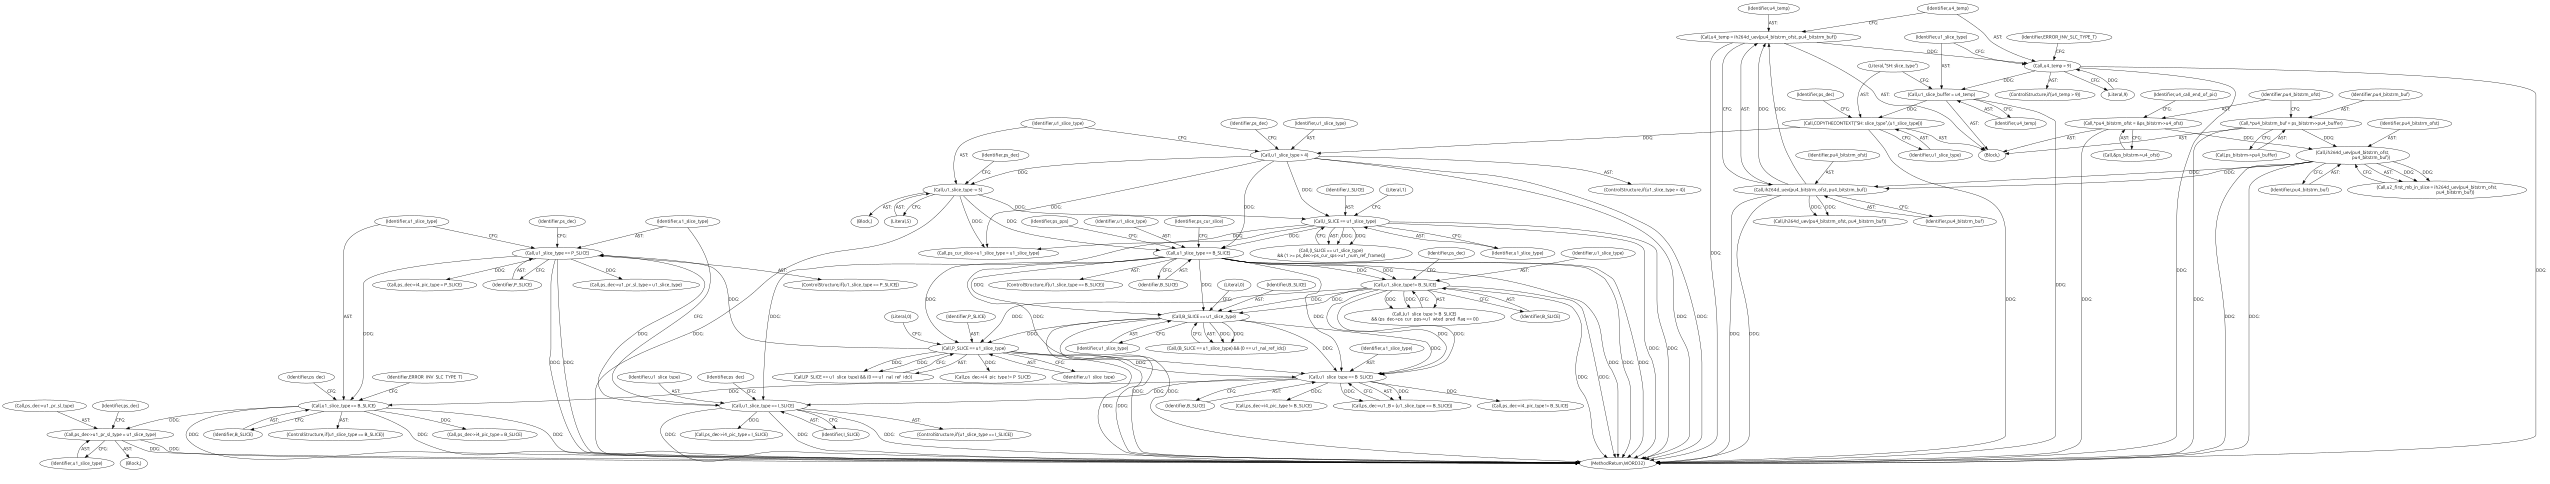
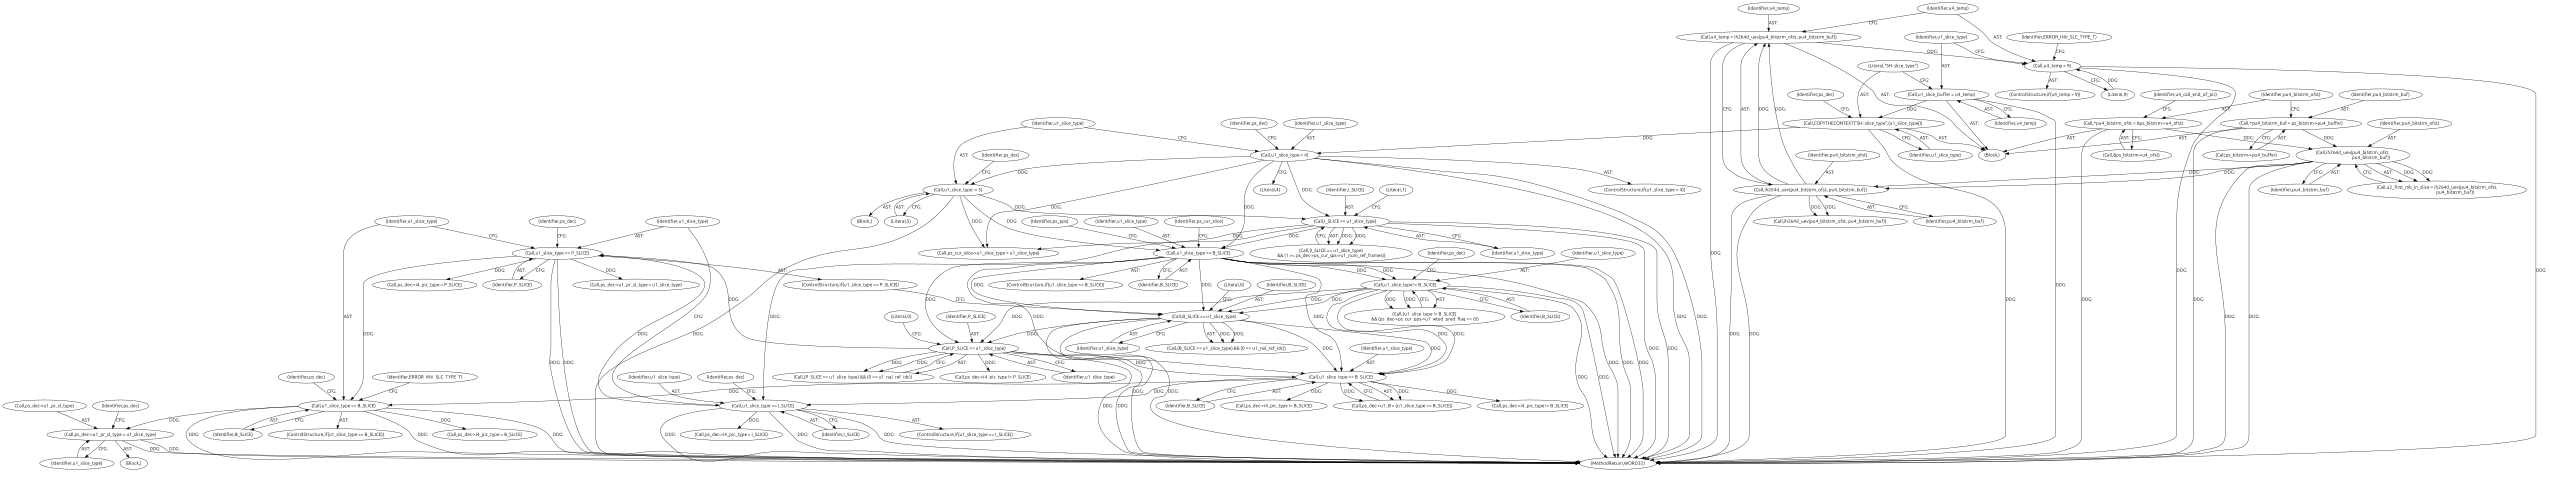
edge "(Call,u4_temp > 9)" -> "(Call,u1_slice_buffer = u4_temp)": removed, label "DDG:"
node "(Literal,4)": added
edge "(Call,(B_SLICE == u1_slice_type) && (0 == u1_nal_ref_idc))" -> "(Call,B_SLICE == u1_slice_type)": now "(ControlStructure,if(u1_slice_type == P_SLICE))" -> "(Call,B_SLICE == u1_slice_type)"
